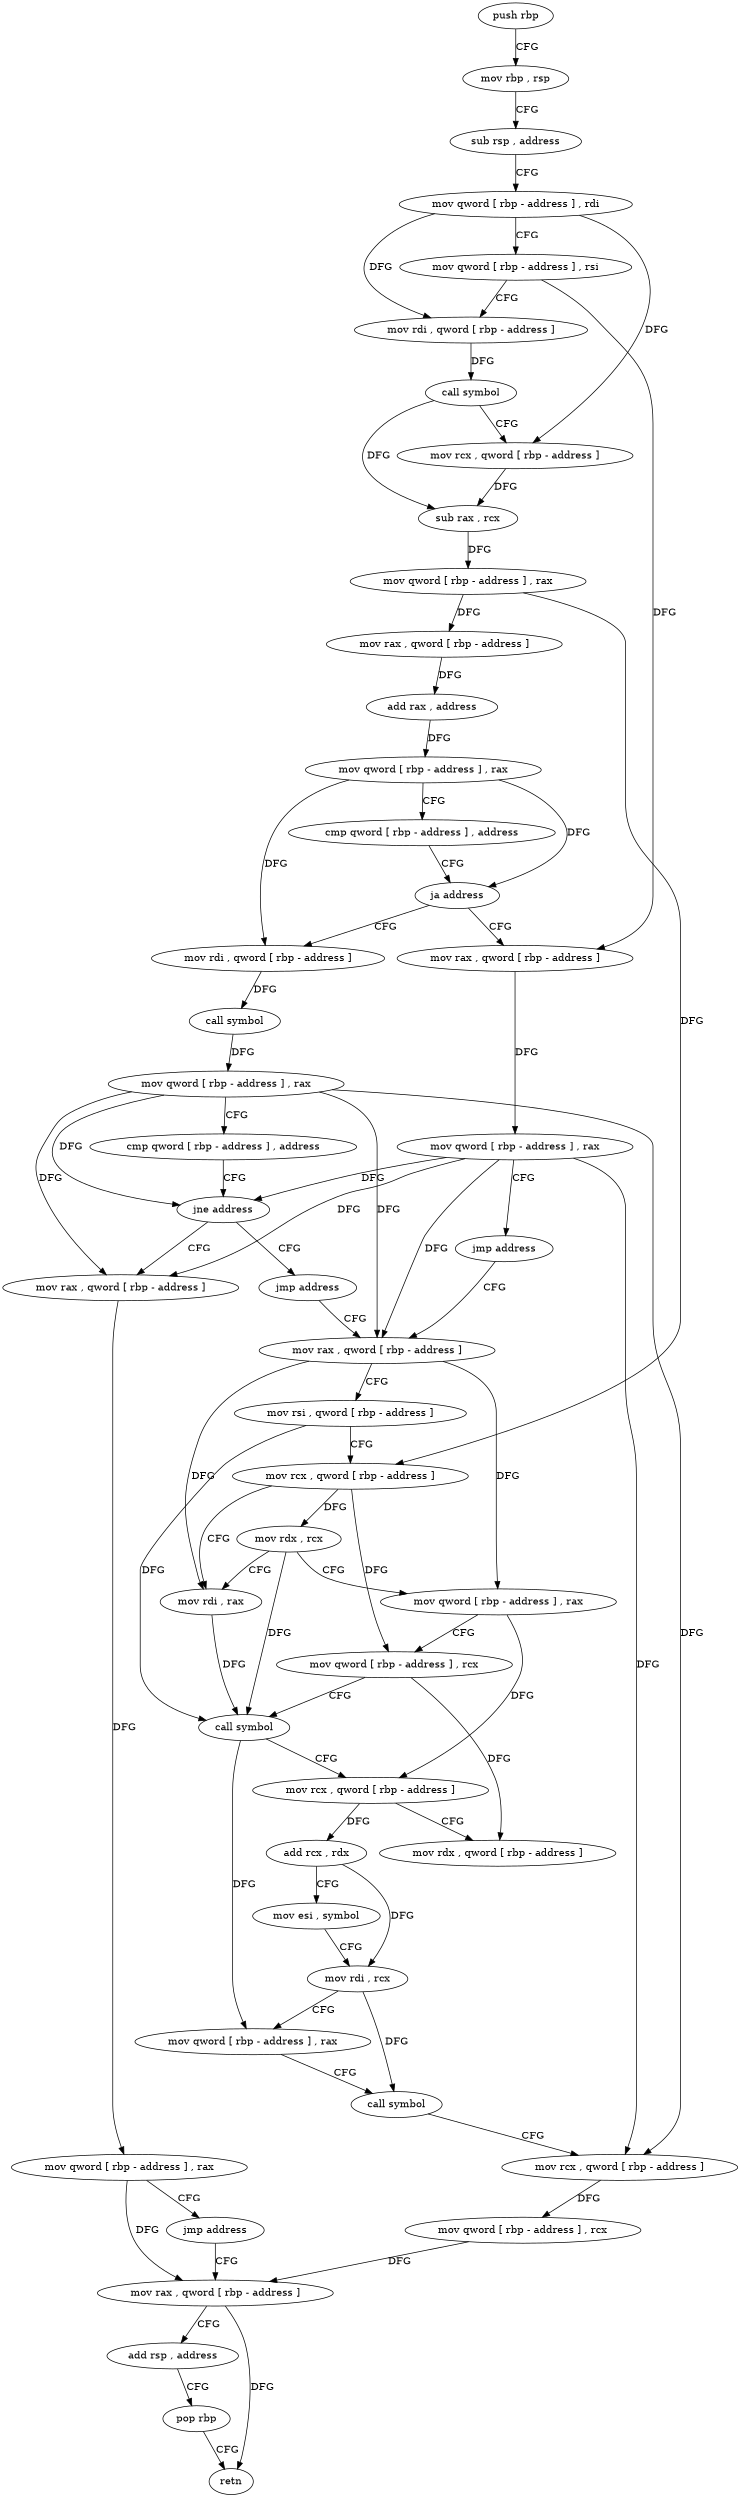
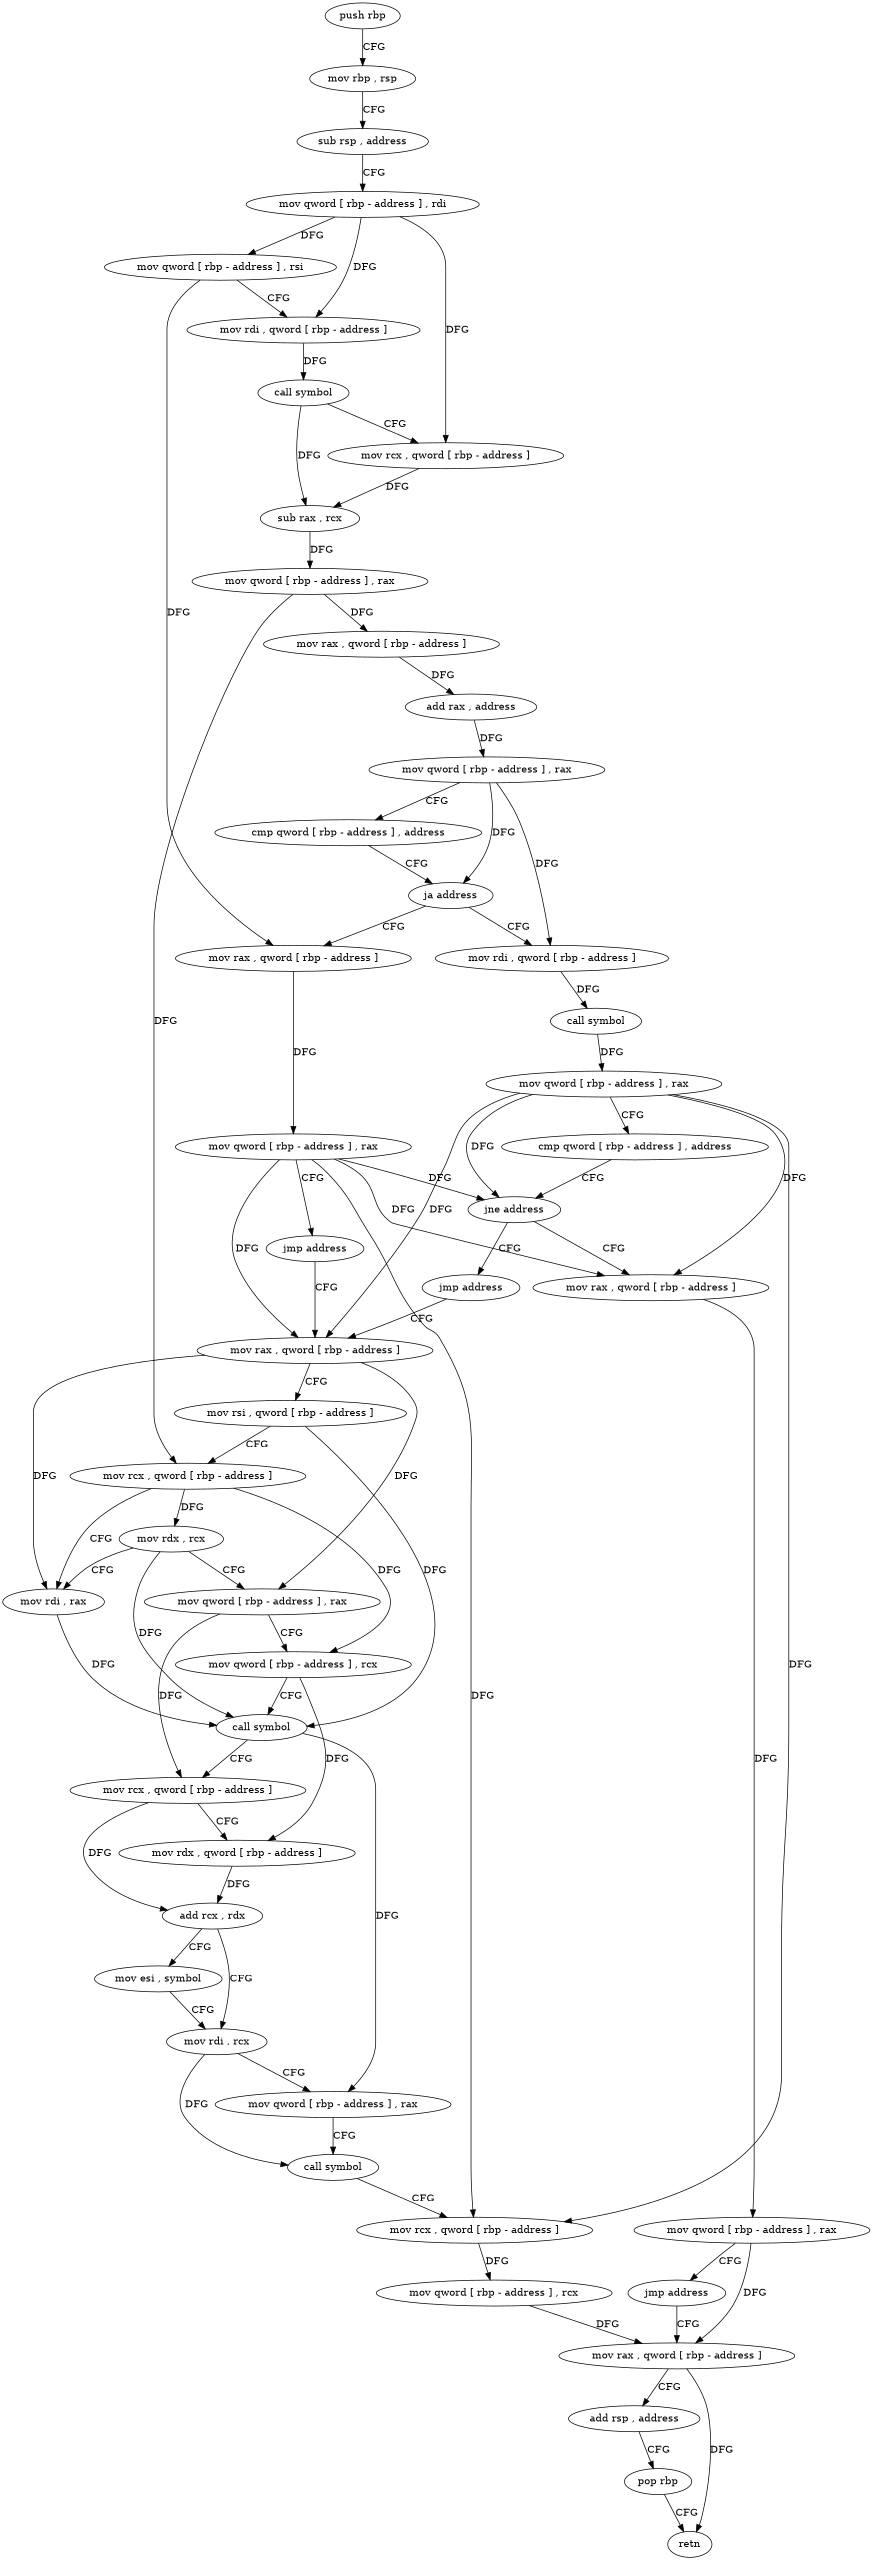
edge "mov qword [ rbp - address ] , rdi" -> "mov qword [ rbp - address ] , rsi": label "CFG" -> "DFG"
edge "mov rdx , qword [ rbp - address ]" -> "add rcx , rdx": added, label "DFG"
edge "add rcx , rdx" -> "mov rdi , rcx": label "DFG" -> "CFG"
